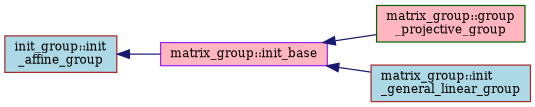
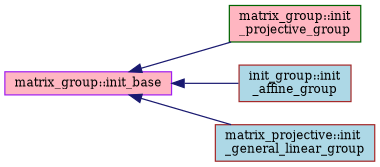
node "matrix_group::group _projective_group": label "matrix_group::group _projective_group" -> "matrix_group::init _projective_group"
edge "matrix_group::init_base" -> "init_group::init _affine_group": reversed
node "matrix_group::init _general_linear_group": label "matrix_group::init _general_linear_group" -> "matrix_projective::init _general_linear_group"
